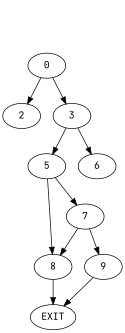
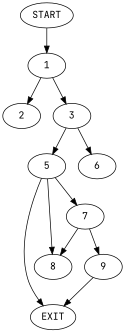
node "START": added
node "0": label "0" -> "1"
edge "8" -> "EXIT": now "5" -> "EXIT"
